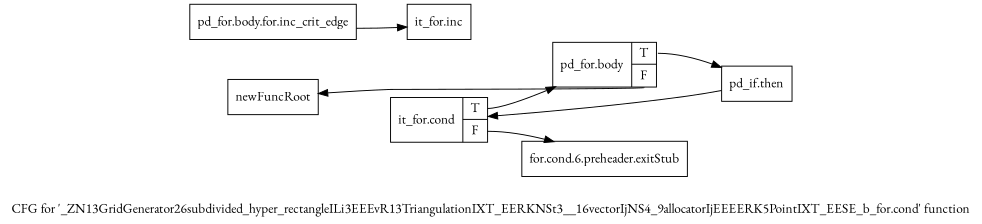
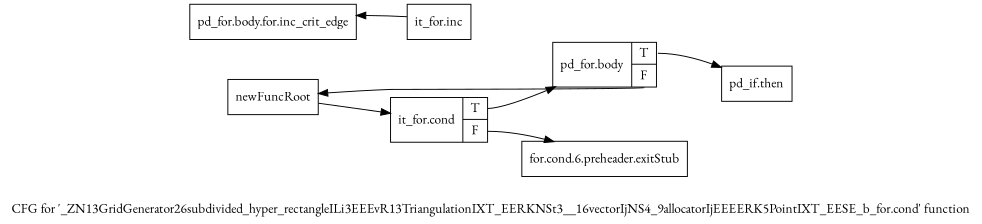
edge "pd_for.body.for.inc_crit_edge" -> "it_for.inc": reversed
edge "pd_if.then" -> "it_for.cond": now "newFuncRoot" -> "it_for.cond"
